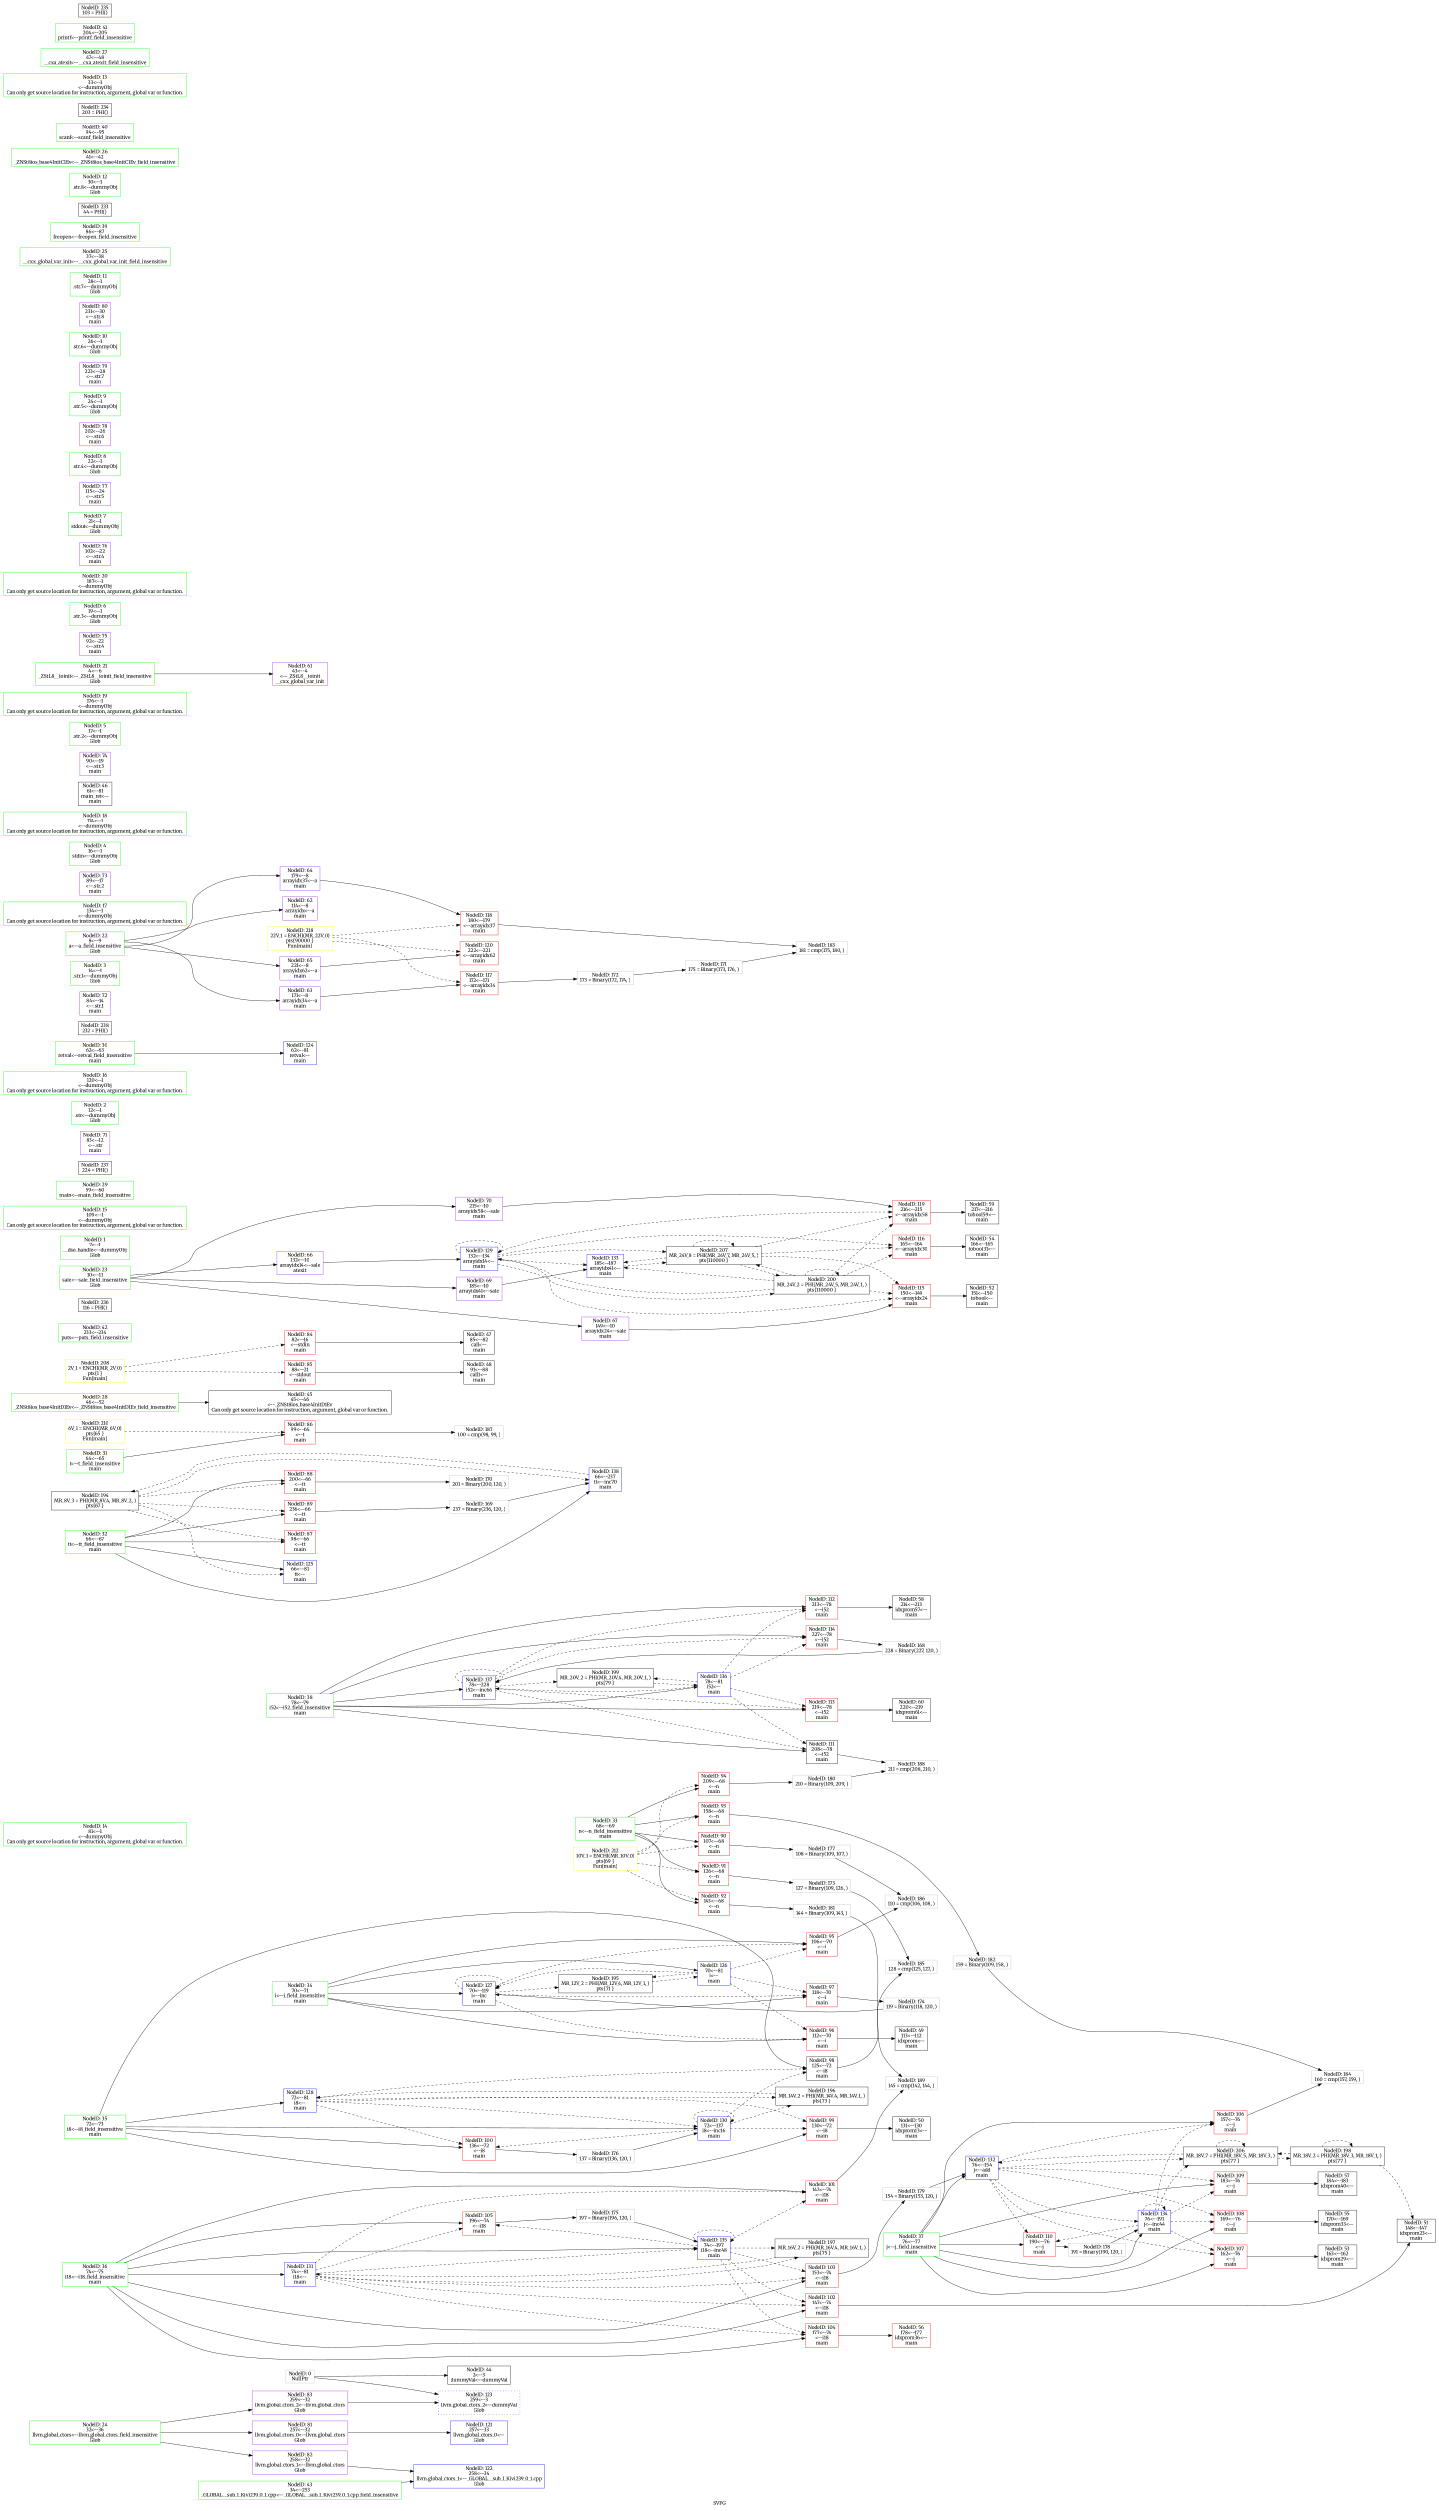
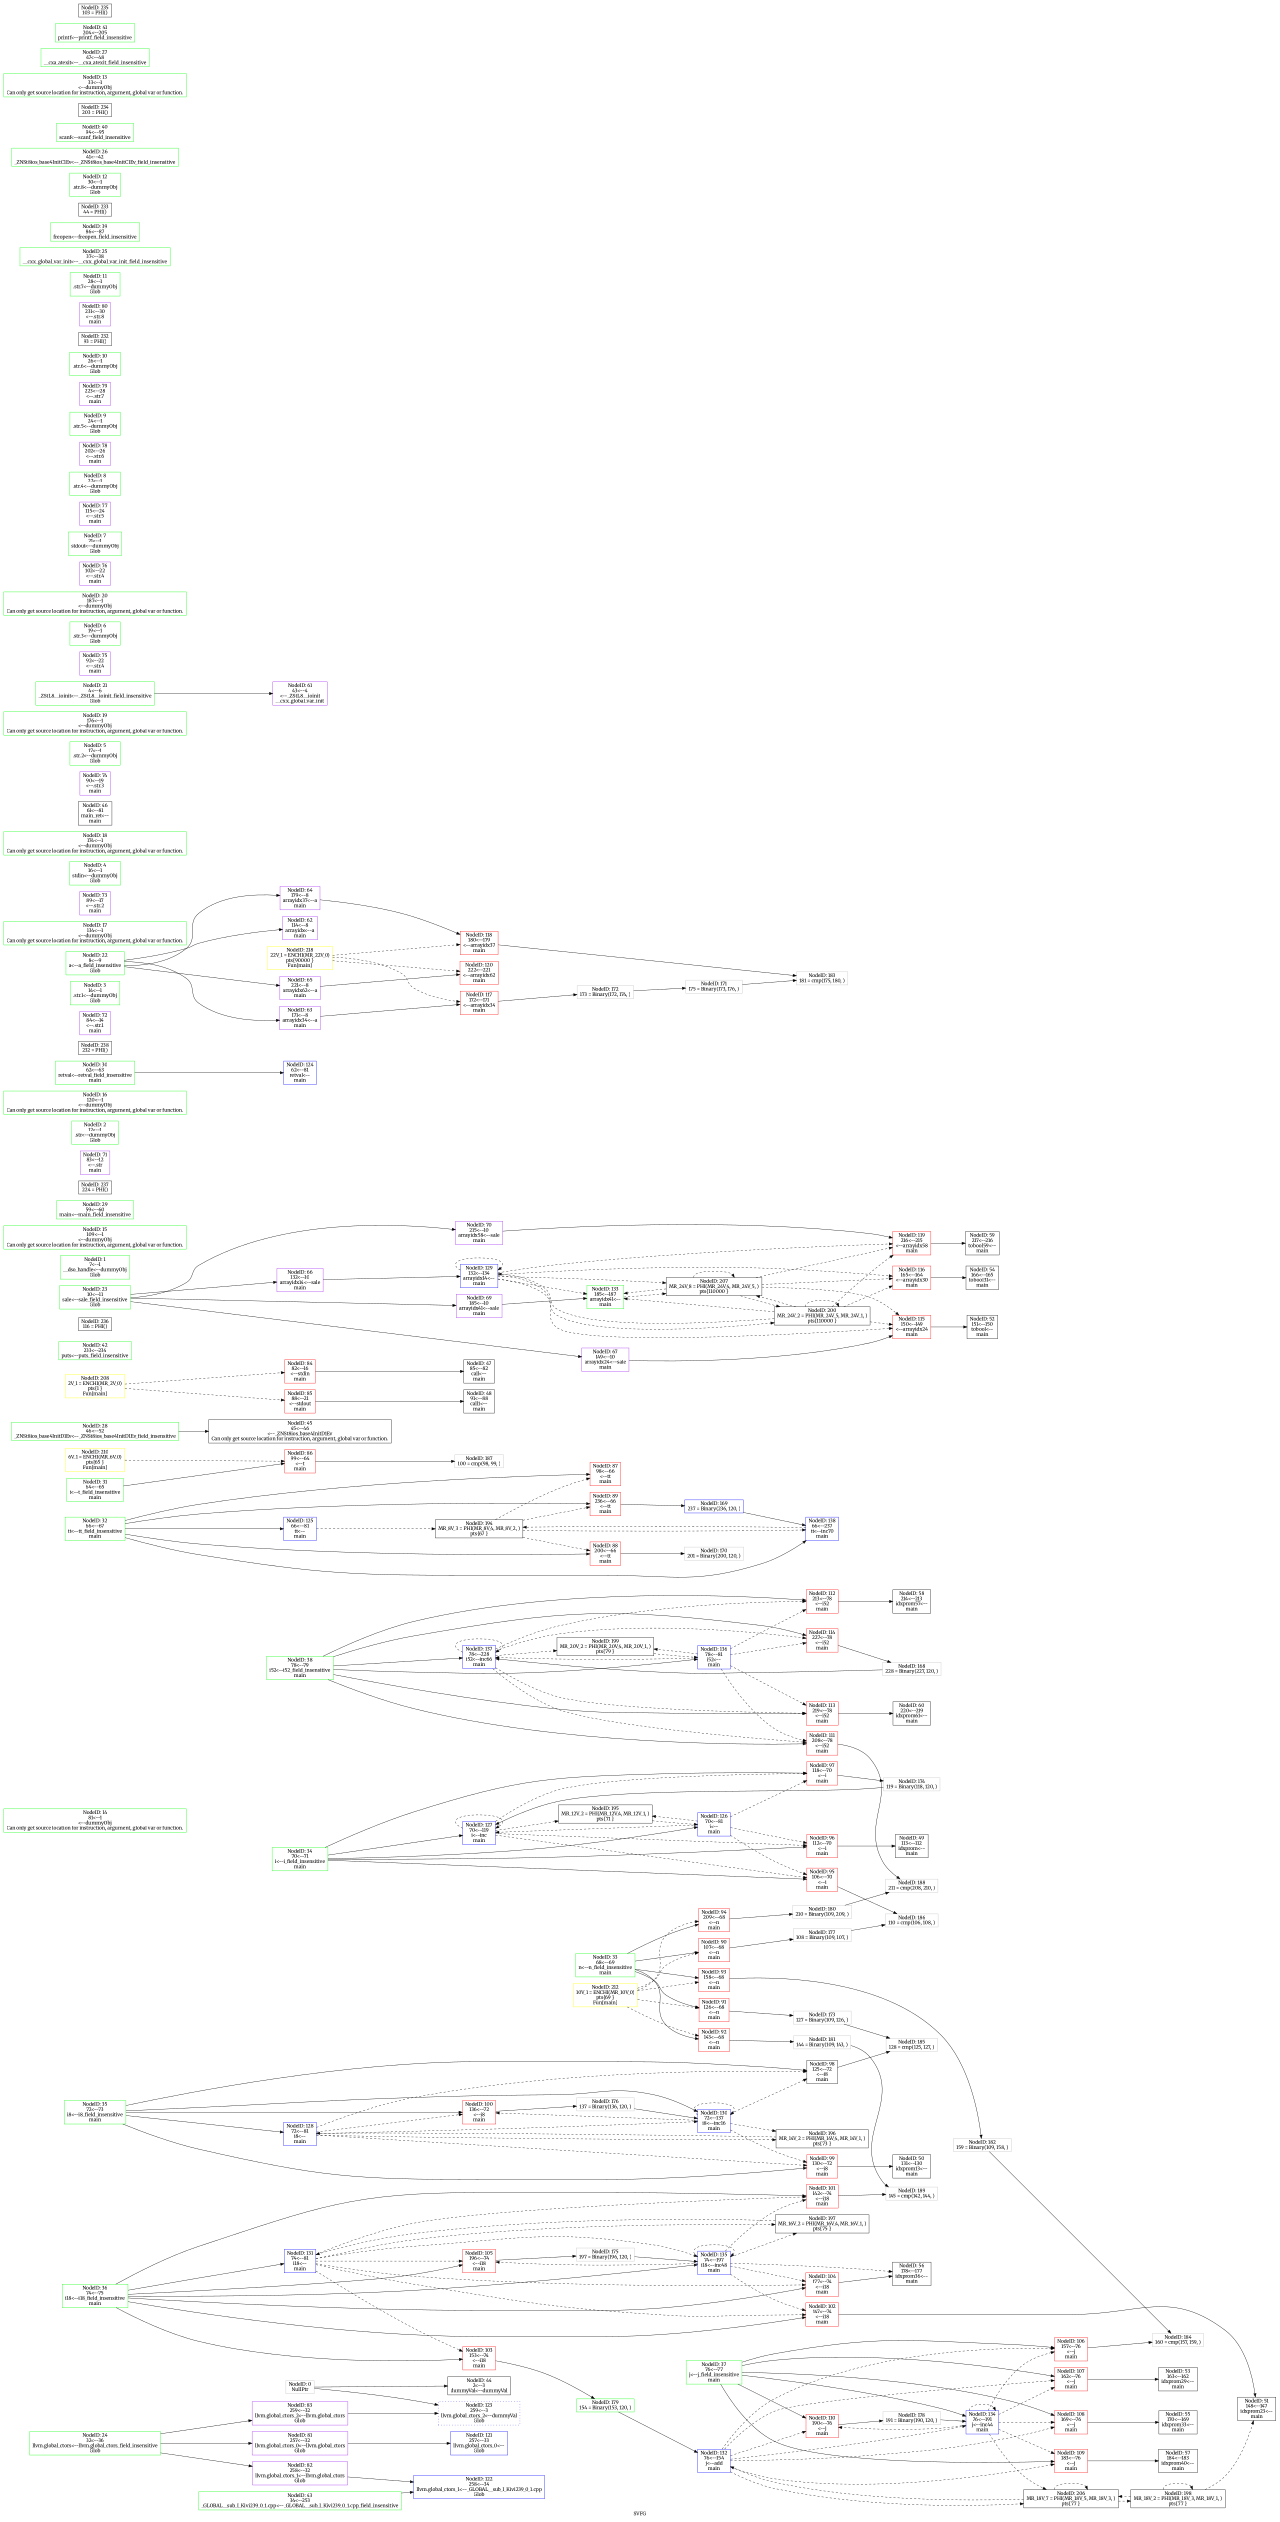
node "NodeID: 232": added
node "NodeID: 207": text "MR_24V_8 = PHI(MR_24V_7, MR_24V_5, )" -> "MR_24V_8 = PHI(MR_24V_4, MR_24V_5, )"
node "NodeID: 133": color blue -> green
node "NodeID: 66": text "atexit" -> "main"
node "NodeID: 169": color grey -> blue
edge "NodeID: 194" -> "NodeID: 125": reversed
node "NodeID: 111": color black -> red
node "NodeID: 179": color grey -> green
edge "NodeID: 37" -> "NodeID: 132": removed
edge "NodeID: 135" -> "NodeID: 103": now "NodeID: 135" -> "NodeID: 56"
node "NodeID: 56": color red -> black
